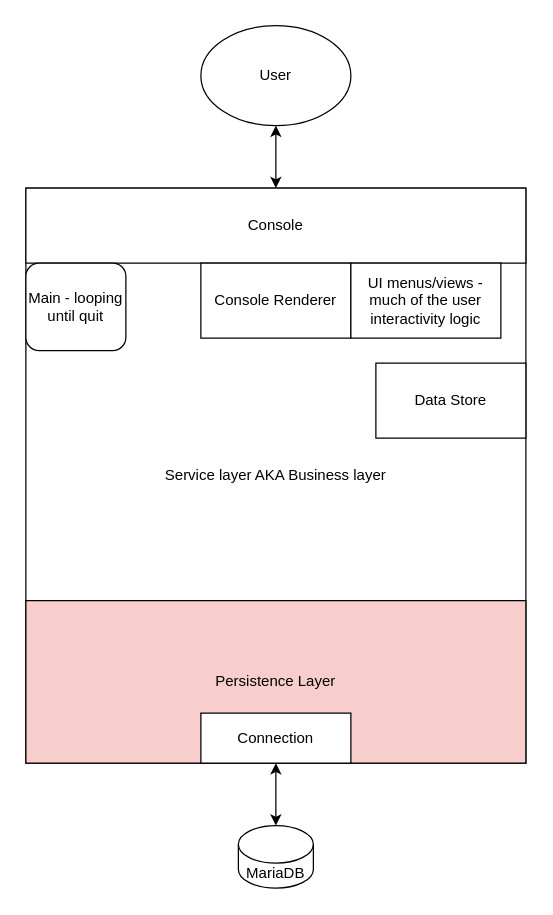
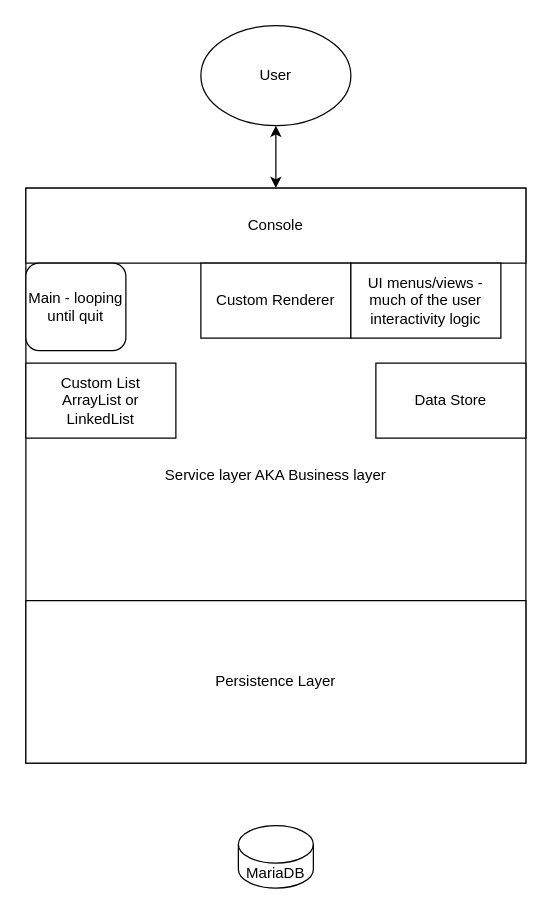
node "Console Renderer": label "Console Renderer" -> "Custom Renderer"
node "Custom List ArrayList or LinkedList": added
node "Persistence Layer": fillcolor #f8cecc -> #ffffff
node "Connection": removed
edge "Connection" -- "MariaDB": removed
